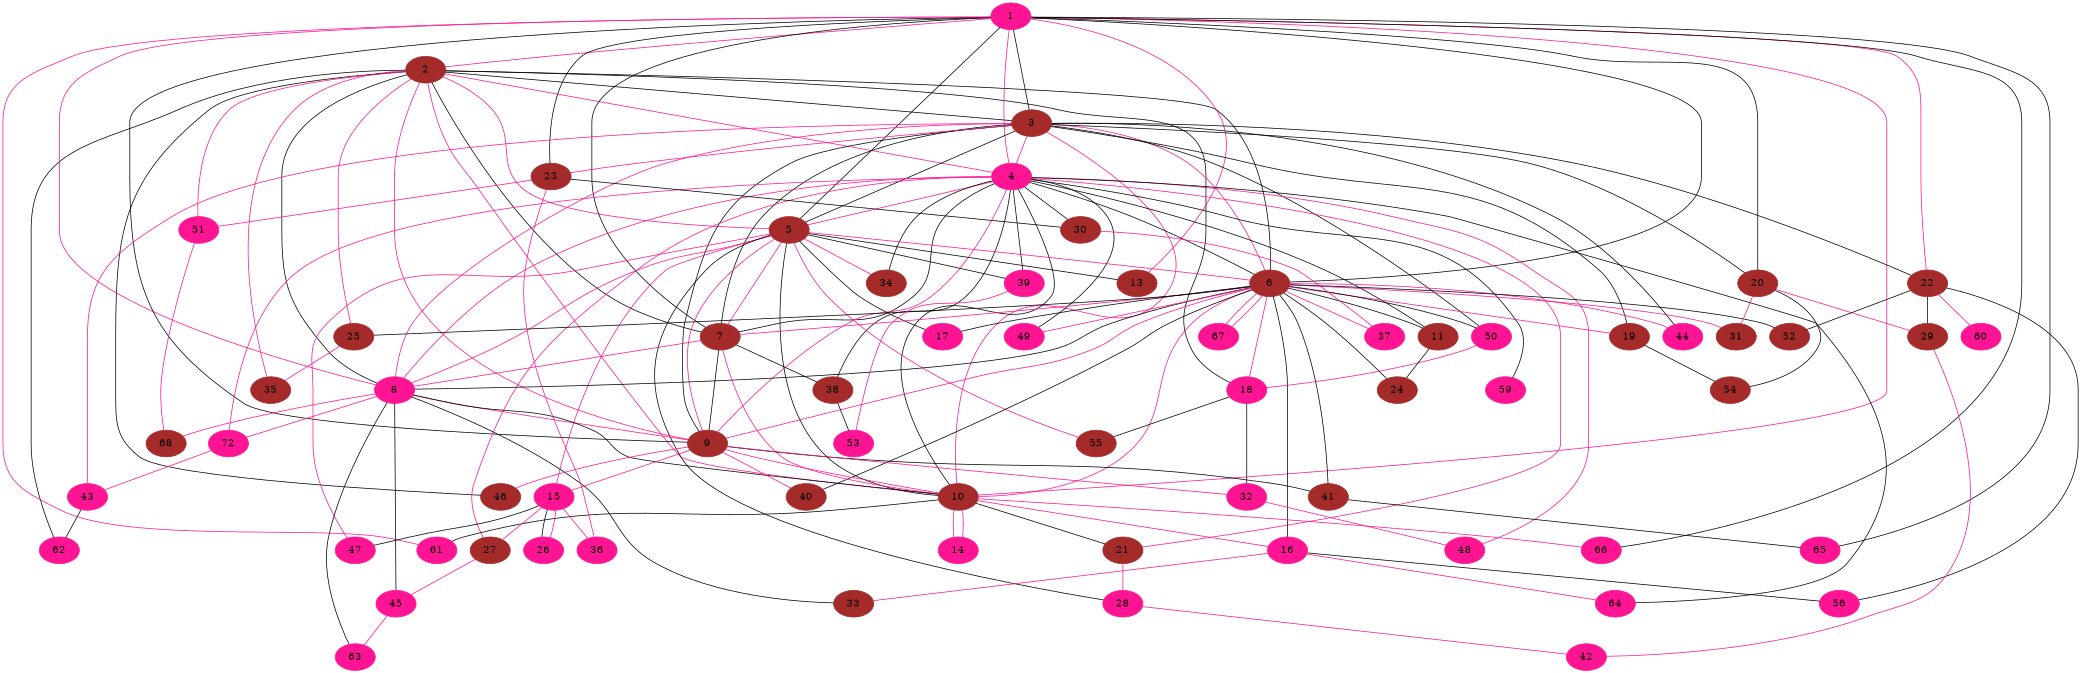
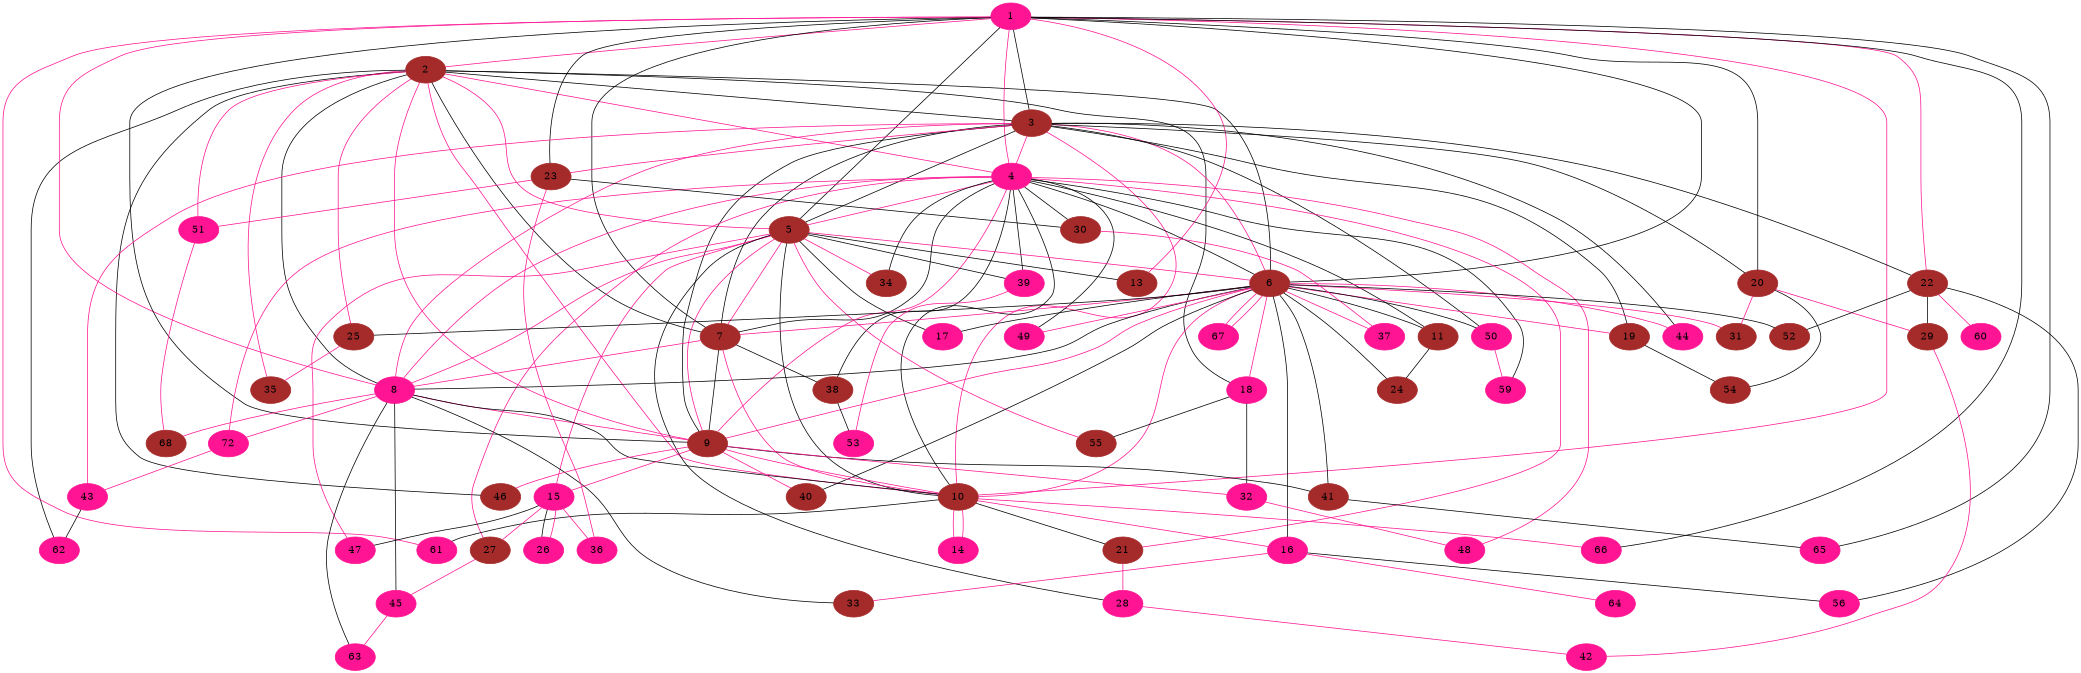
edge "4" -- "64": removed
edge "50" -- "18": now "50" -- "59"
